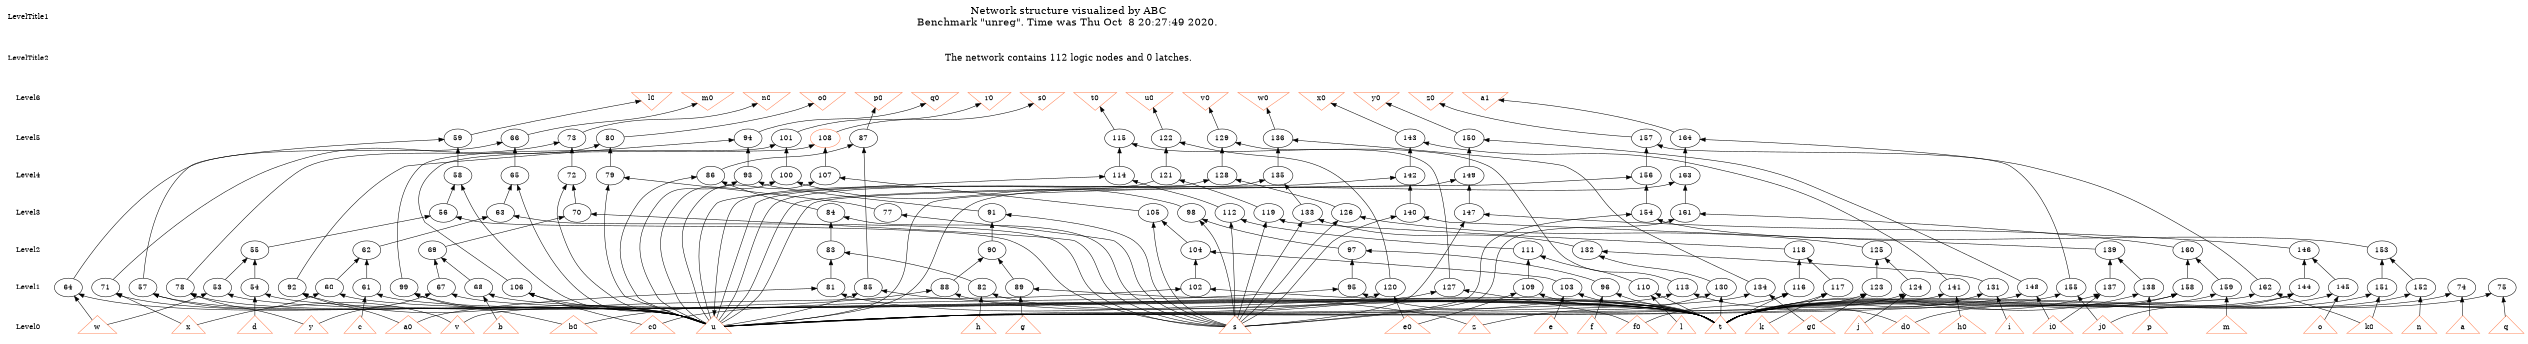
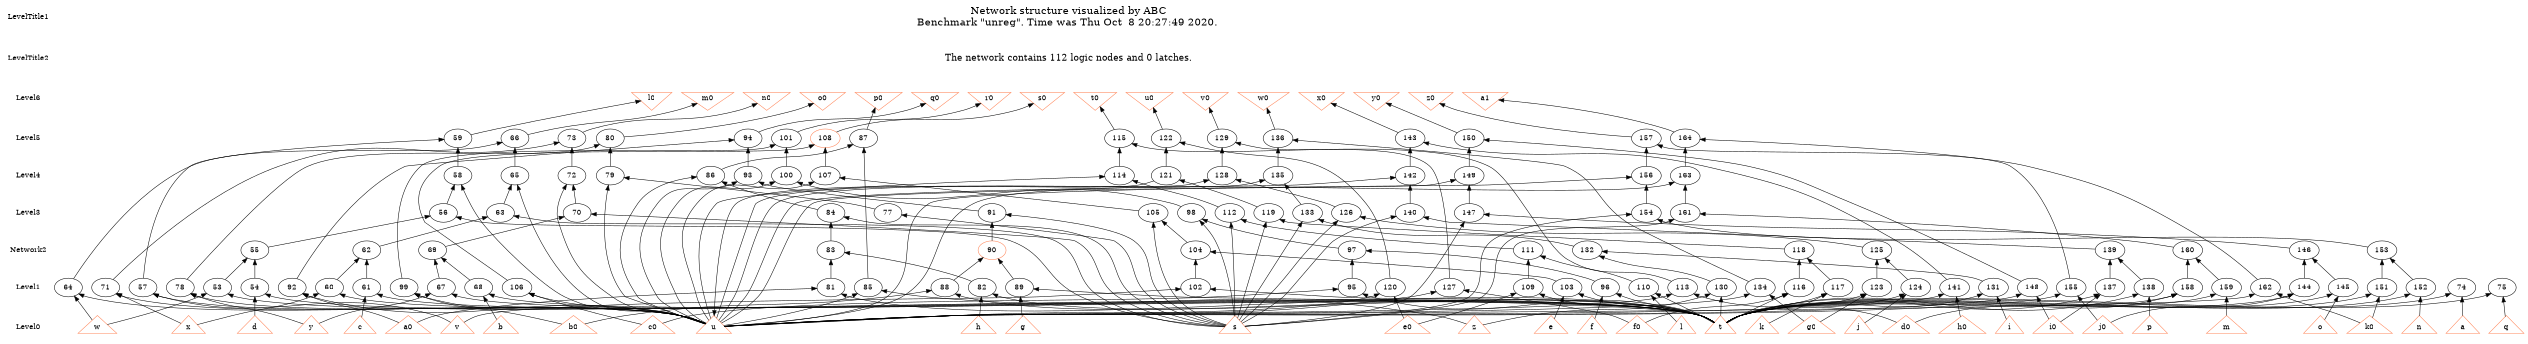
node "Level2": label "Level2" -> "Network2"
node "90": color black -> coral
